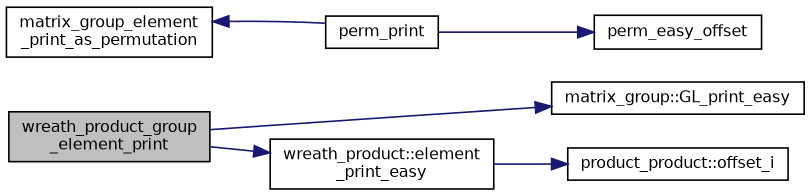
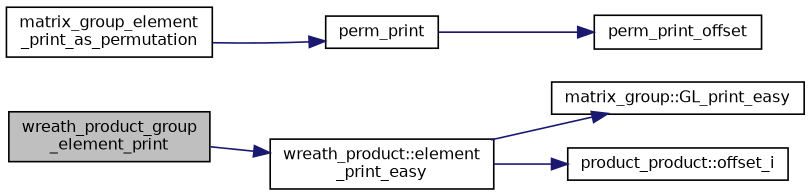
edge "perm_print" -> "matrix_group_element _print_as_permutation": reversed
node "perm_easy_offset": label "perm_easy_offset" -> "perm_print_offset"
edge "wreath_product_group _element_print" -> "matrix_group::GL_print_easy": now "wreath_product::element _print_easy" -> "matrix_group::GL_print_easy"
